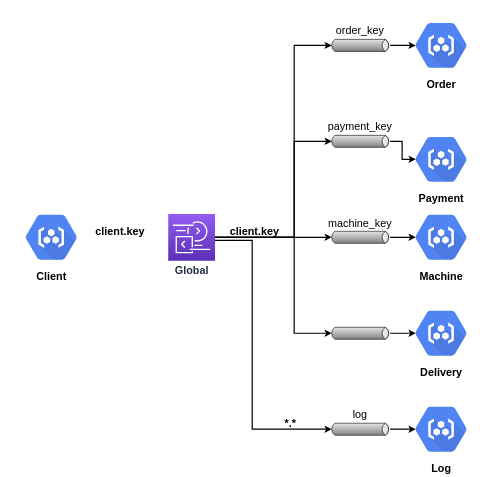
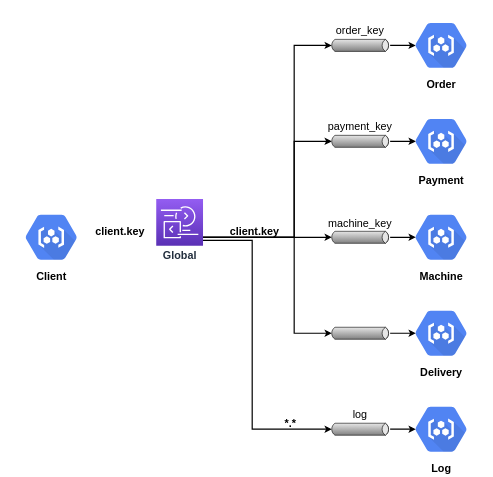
node "Payment": moved (441, 159) -> (441, 141)
node "Global": moved (192, 237) -> (180, 222)
